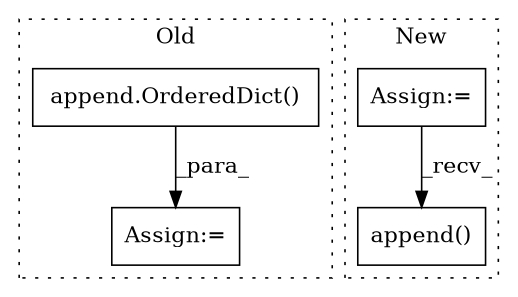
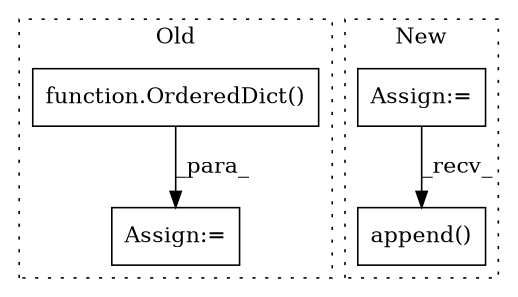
node "append.OrderedDict()": label "append.OrderedDict()" -> "function.OrderedDict()"
